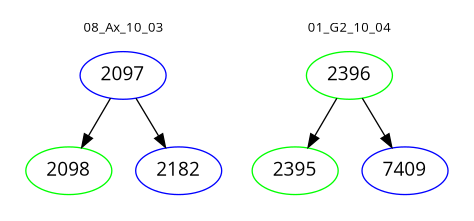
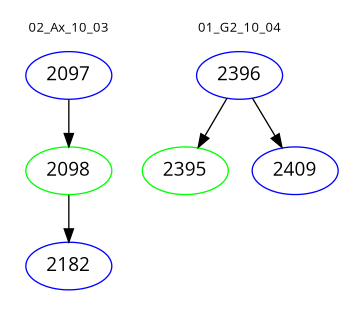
cluster "08_Ax_10_03": label "08_Ax_10_03" -> "02_Ax_10_03"
node "2396": color green -> blue
edge "2097" -> "2182": now "2098" -> "2182"
node "7409": label "7409" -> "2409"
